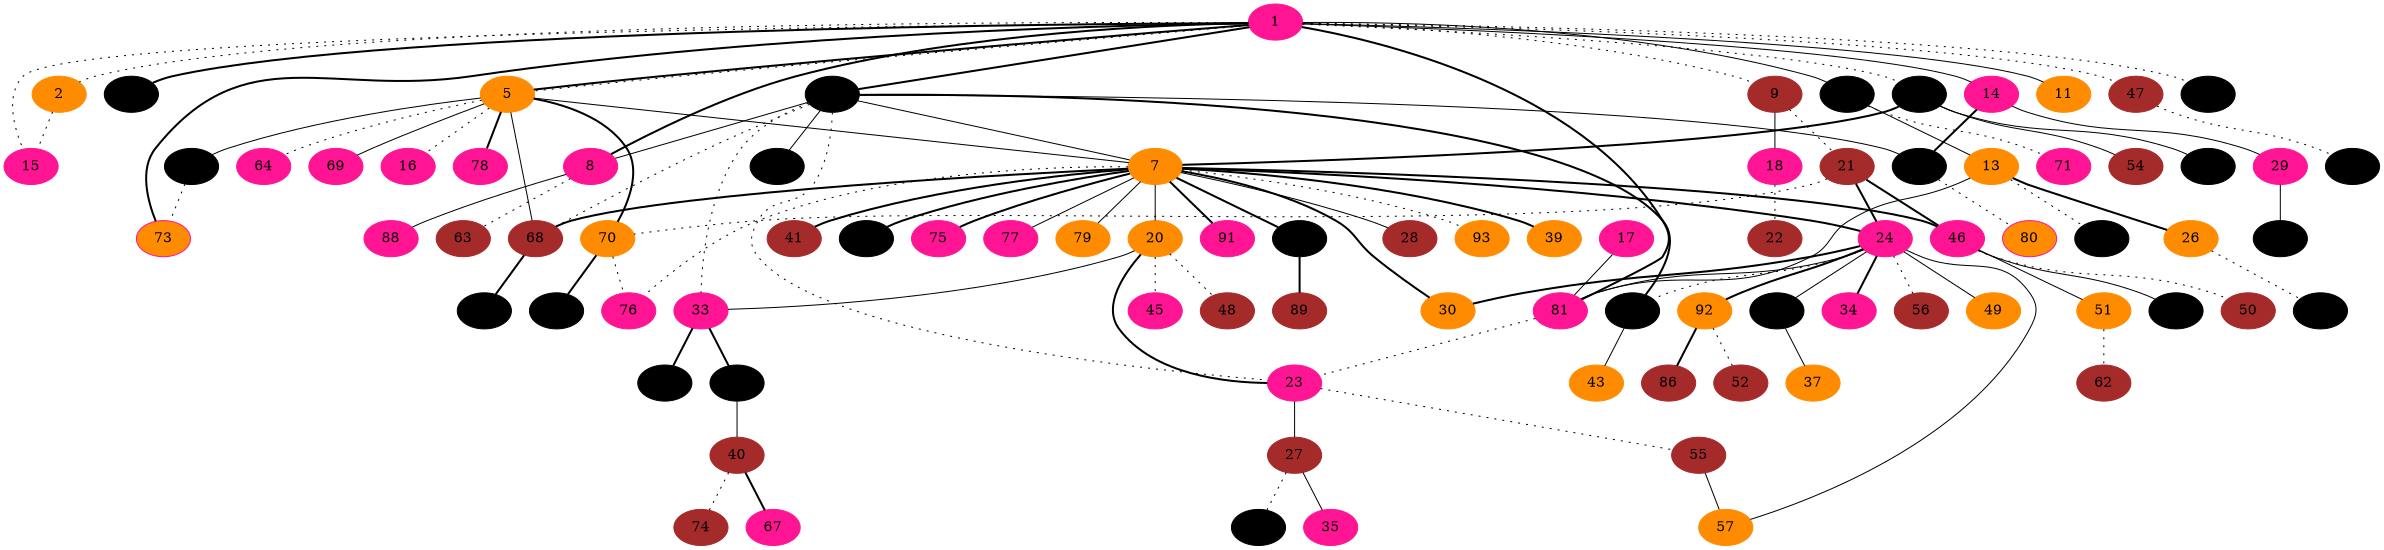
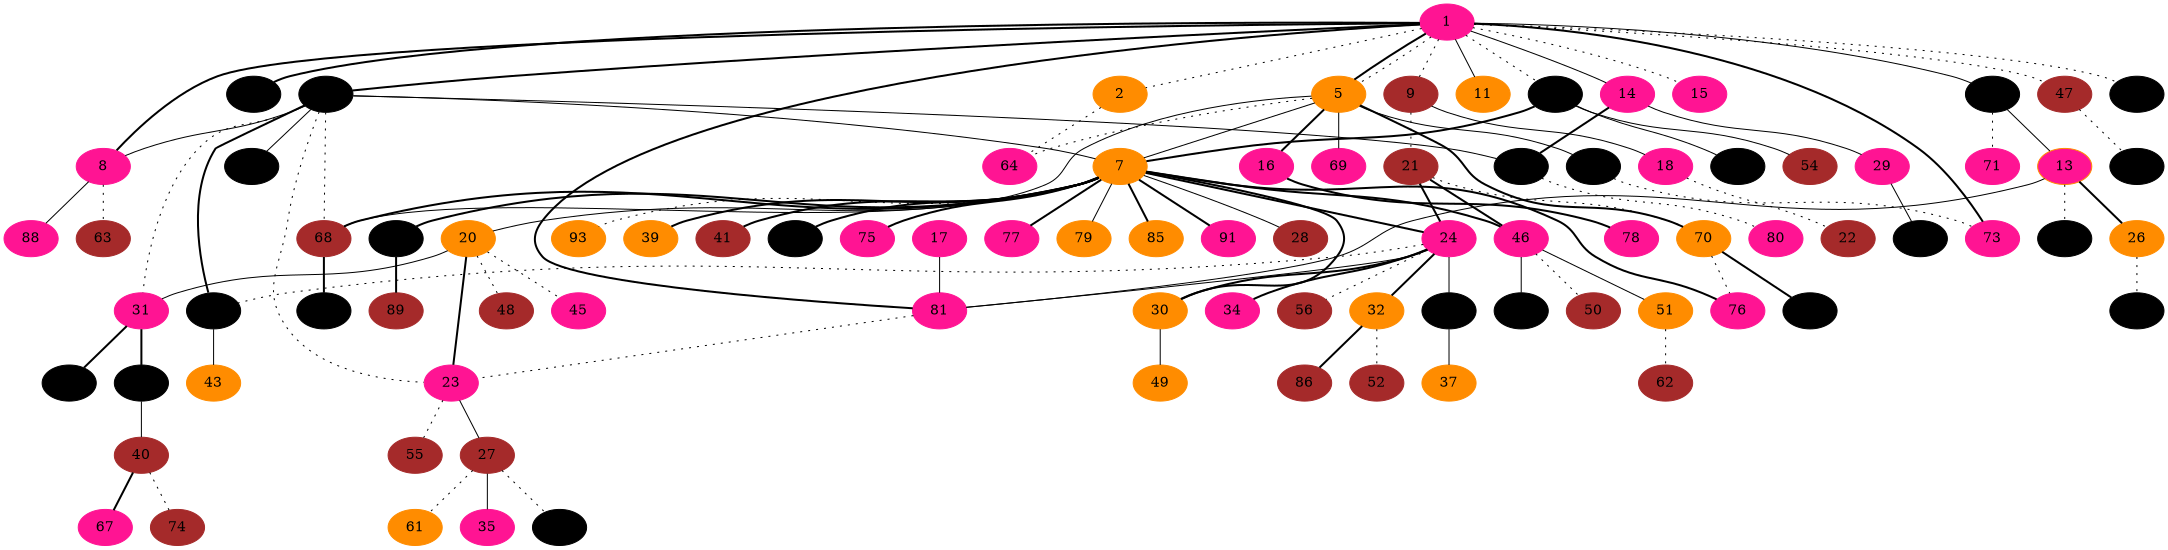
edge "2" -- "15": now "2" -- "64"
edge "5" -- "16": style dotted -> bold
edge "5" -- "78": now "16" -- "78"
node "13": fillcolor darkorange -> deeppink
edge "7" -- "76": style dotted -> bold
edge "7" -- "77": style solid -> bold
node "73": fillcolor darkorange -> deeppink
node "85": added
node "80": fillcolor darkorange -> deeppink
edge "24" -- "49": now "30" -- "49"
node "33": label "33" -> "31"
node "92": label "92" -> "32"
node "61": added
node "57": removed
